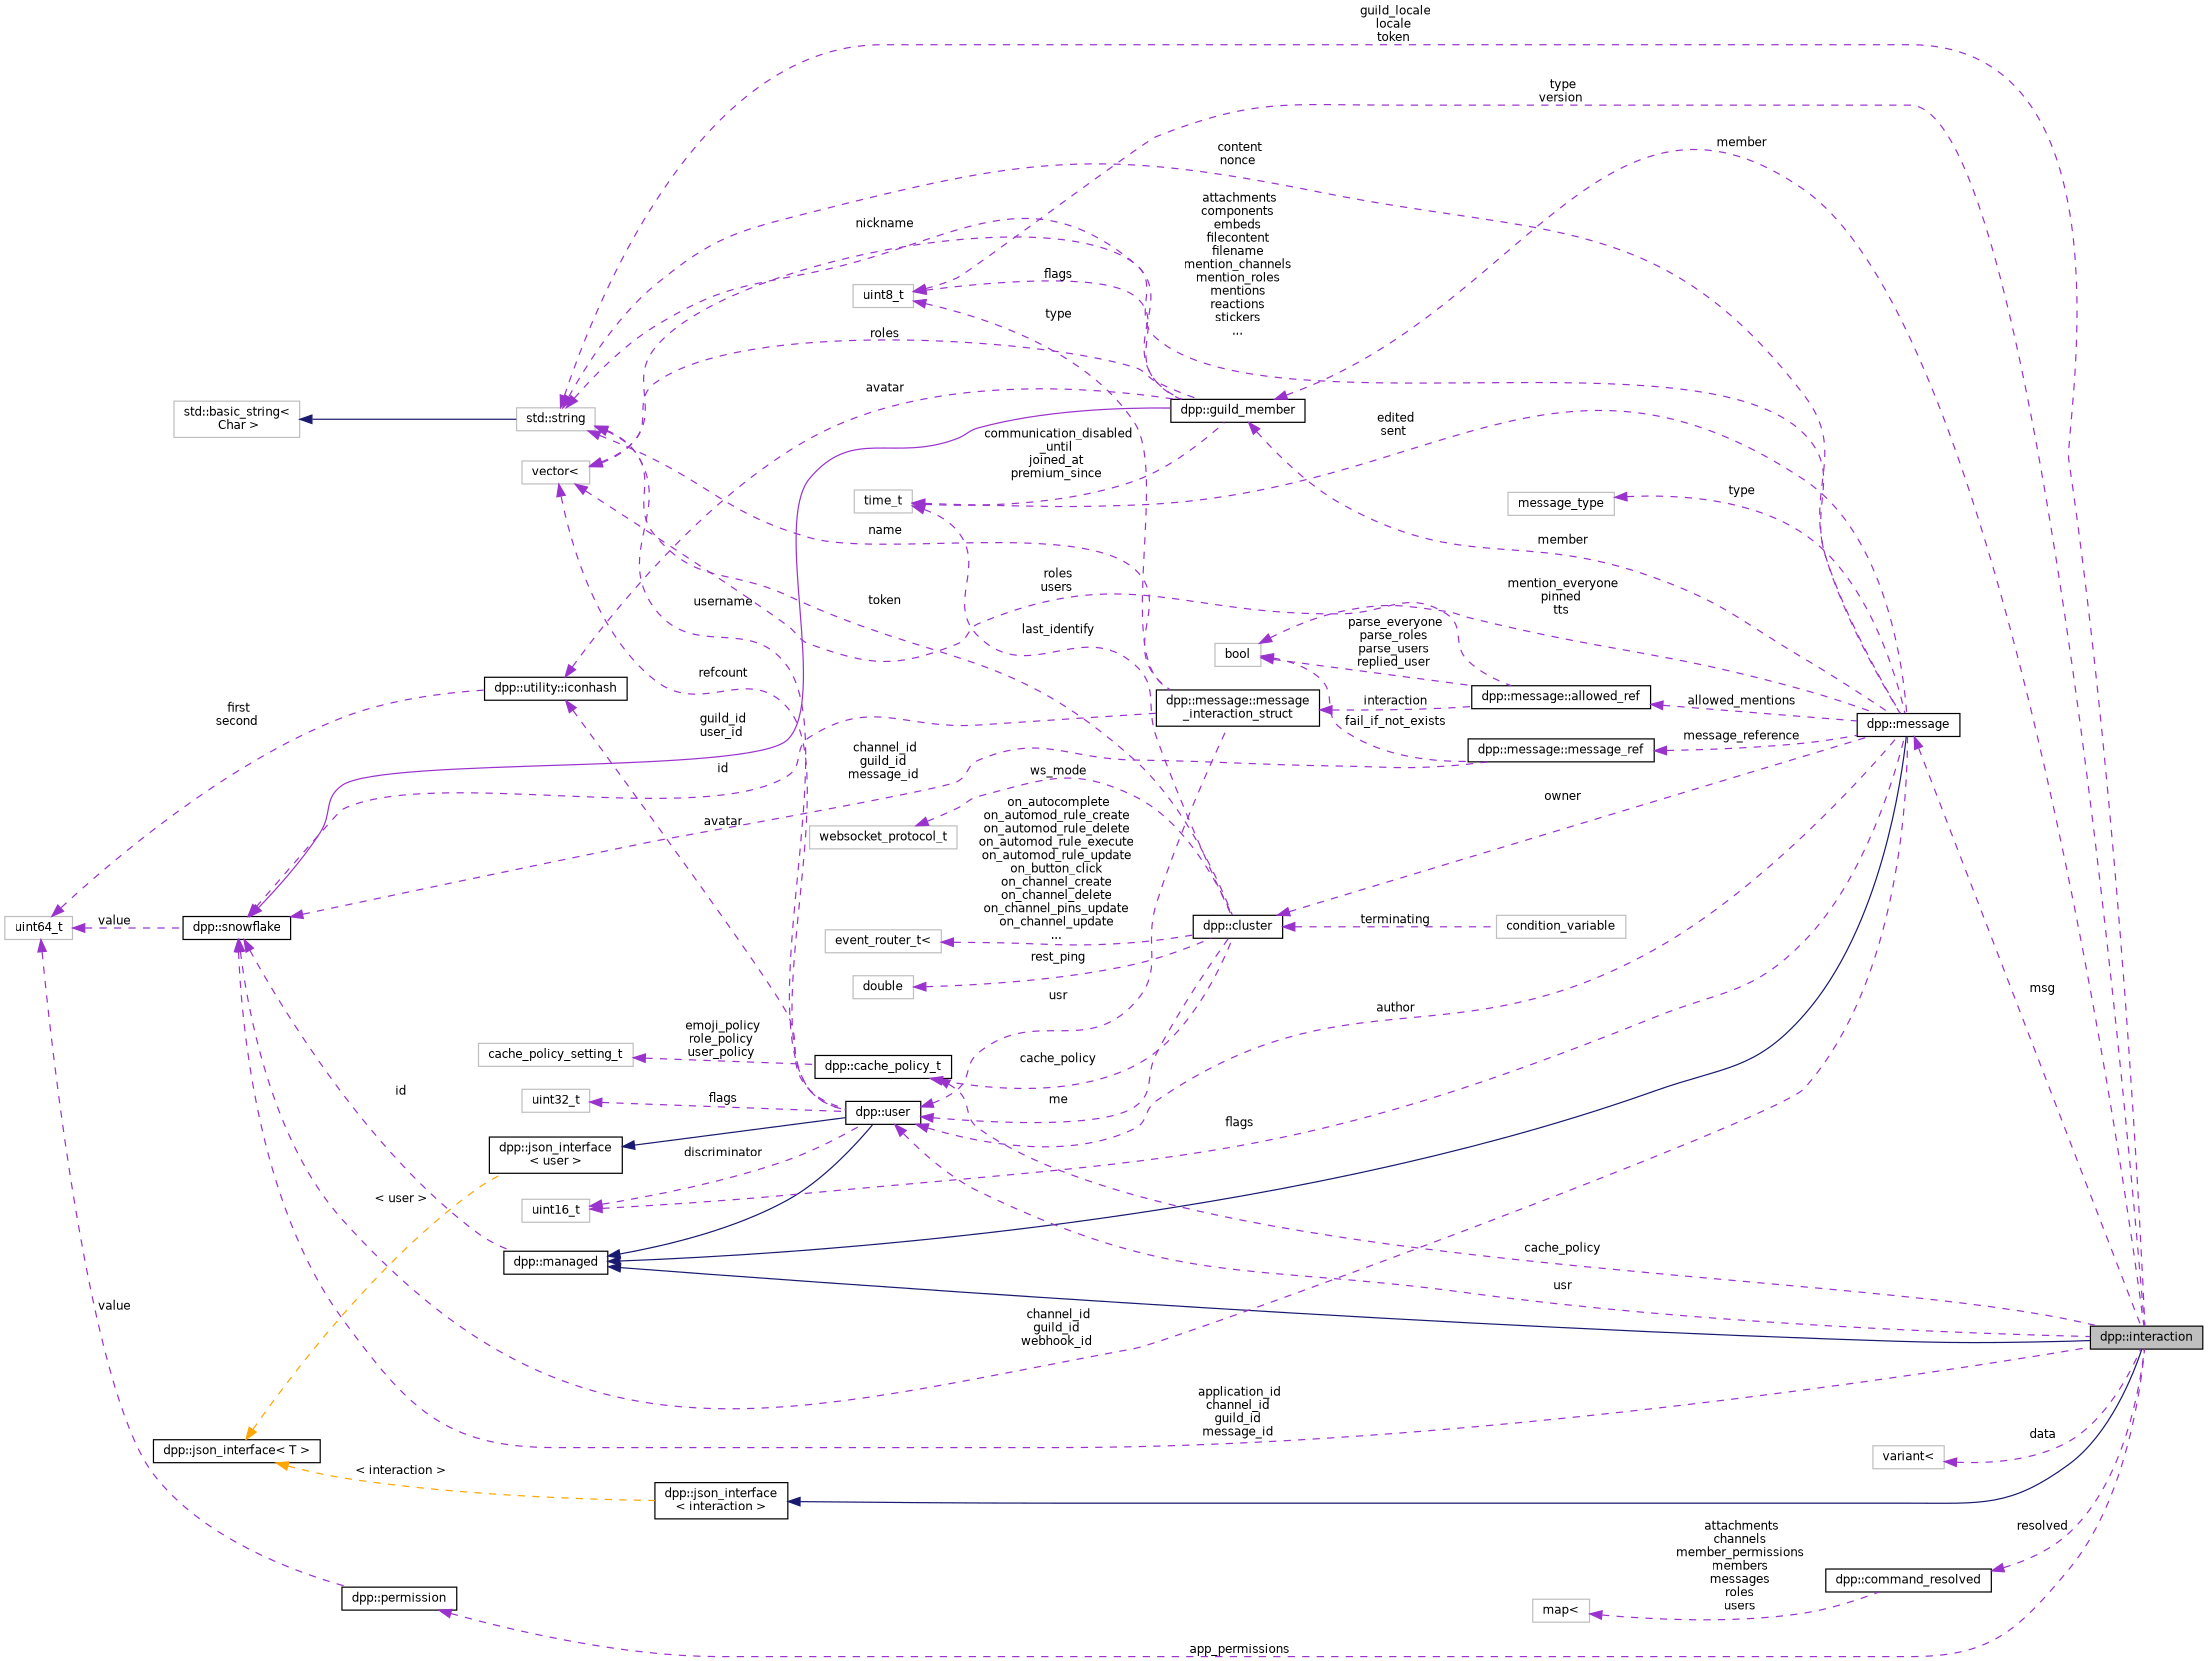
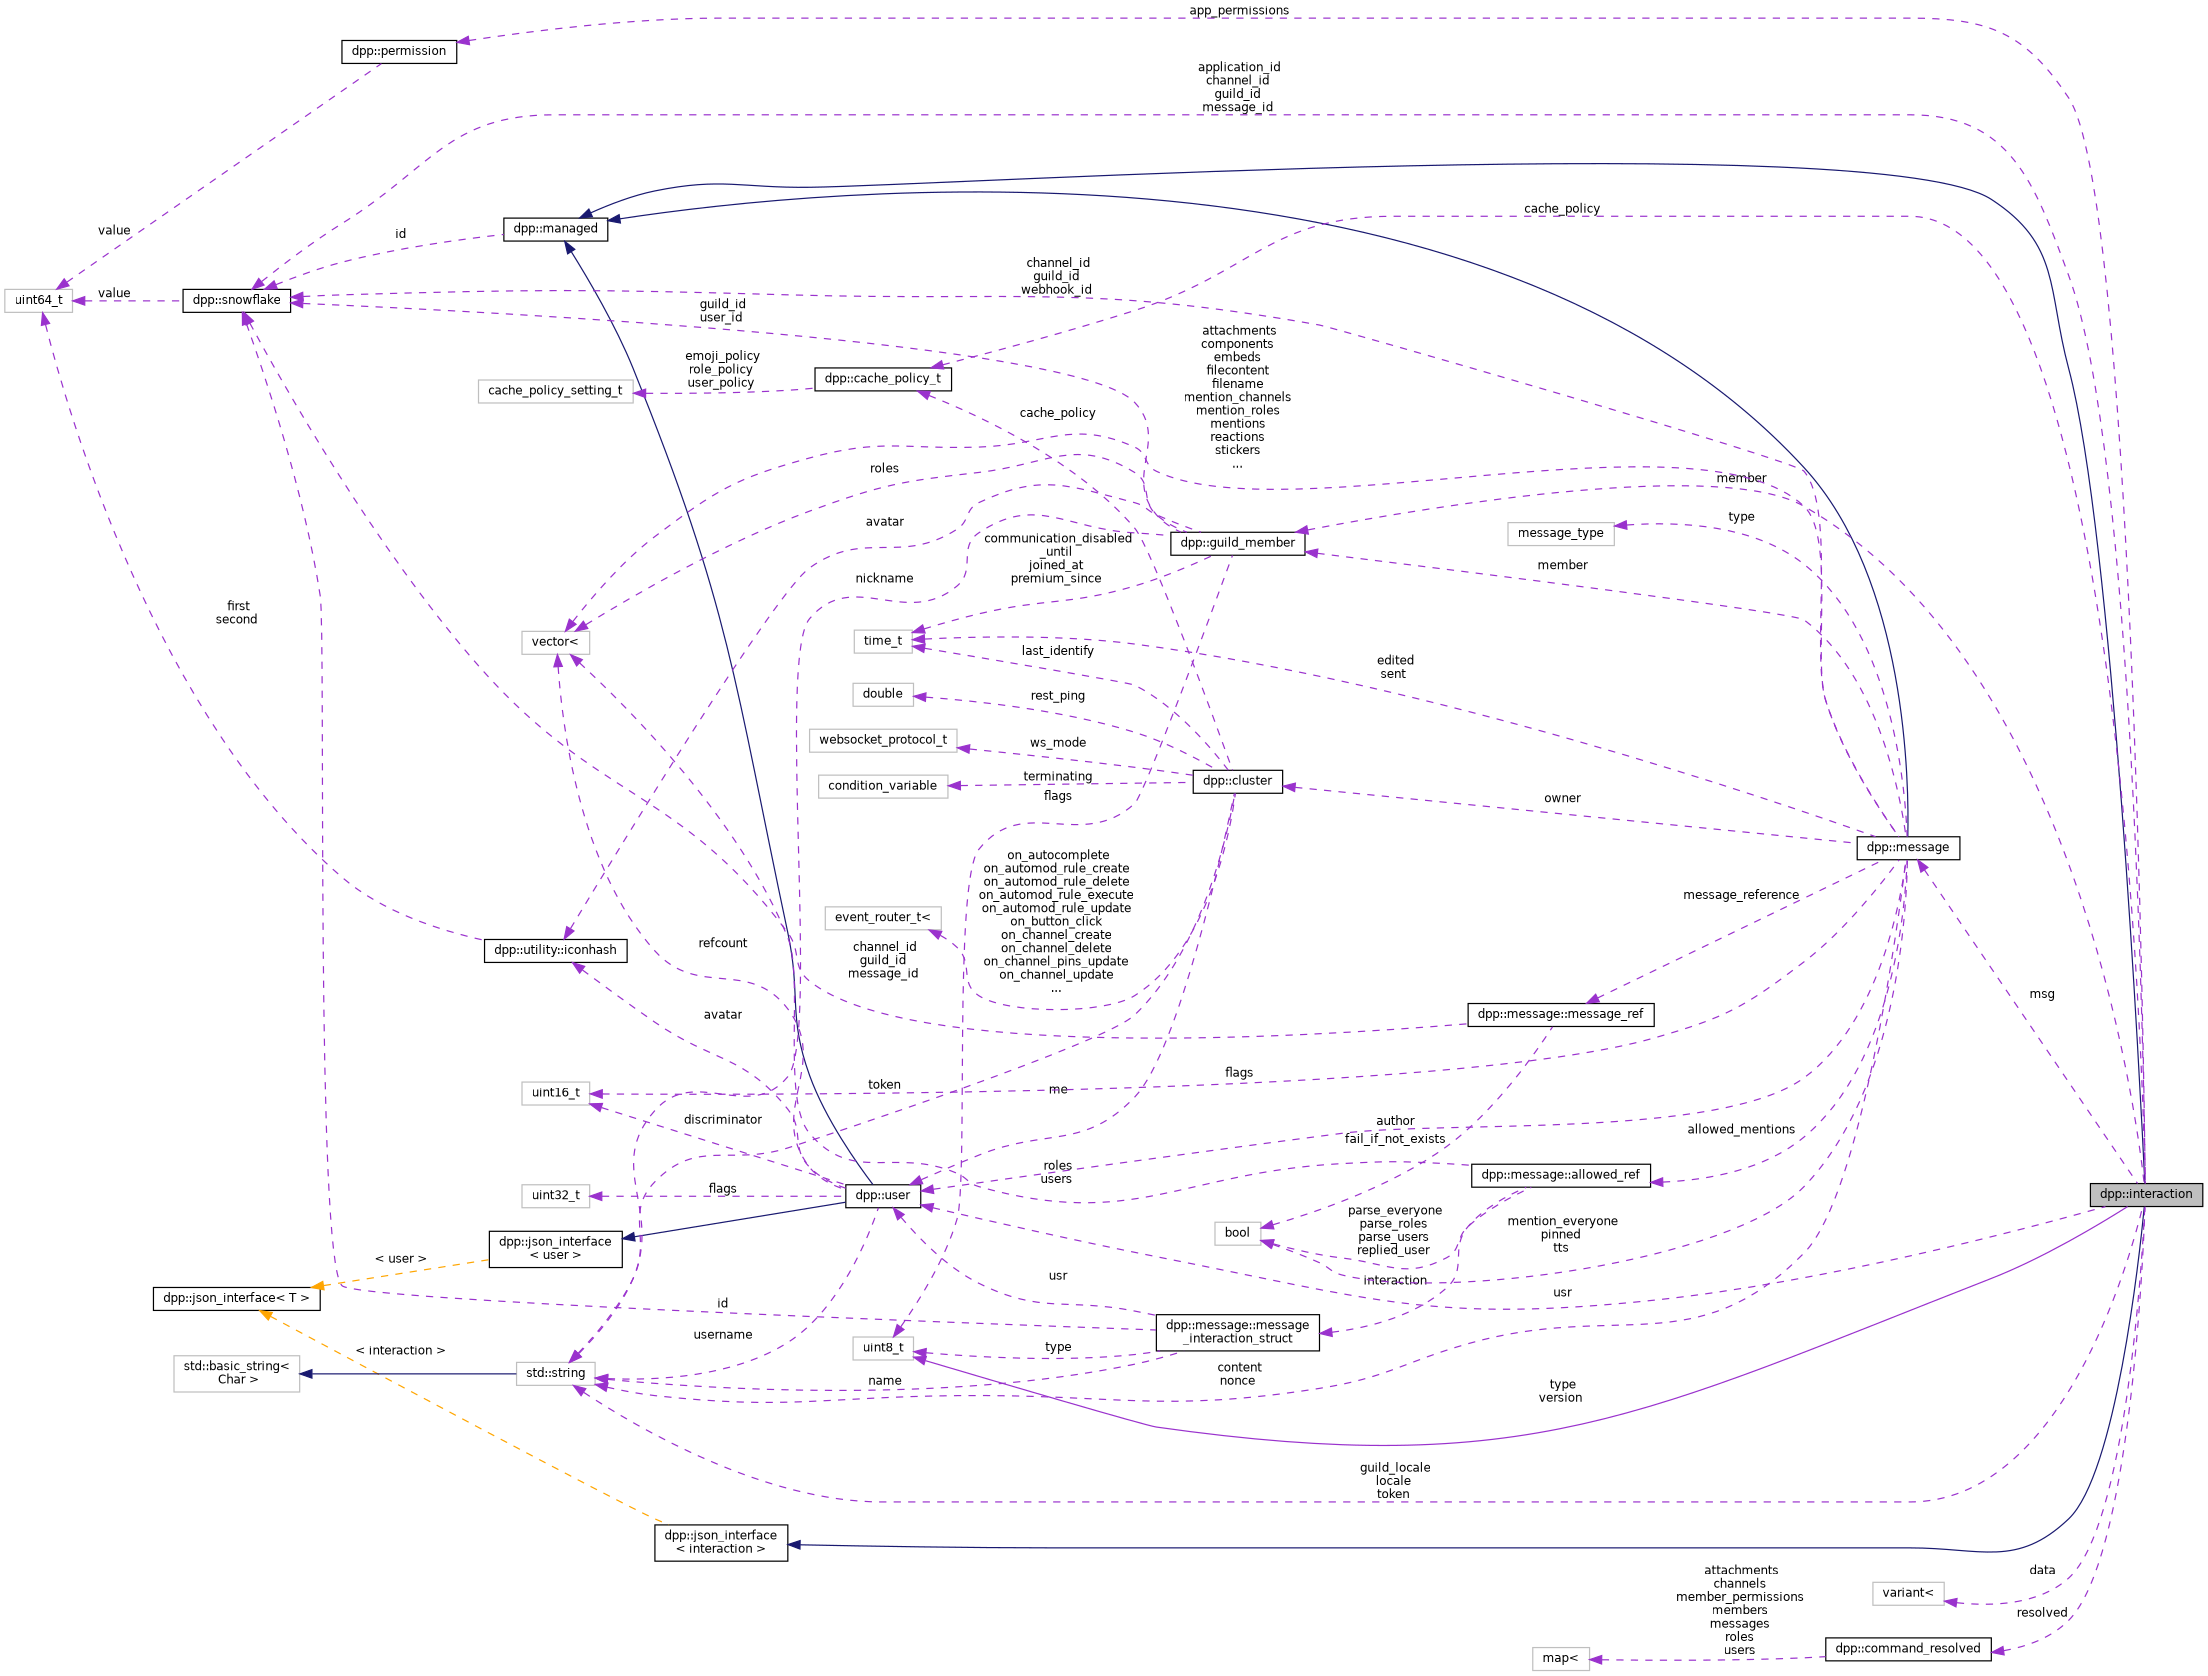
edge "dpp::interaction" -> "uint8_t": style dashed -> solid
edge "dpp::guild_member" -> "dpp::snowflake": style solid -> dashed
edge "condition_variable" -> "dpp::cluster": reversed
